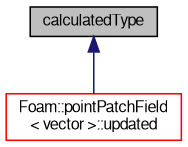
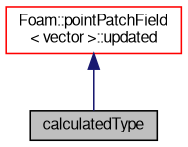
edge "Foam::pointPatchField < vector >::updated" -> "calculatedType": reversed
